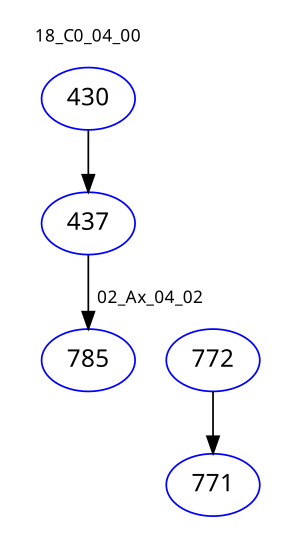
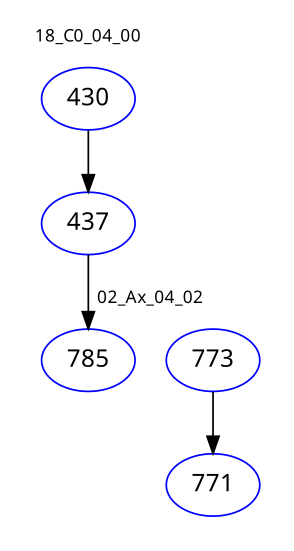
node "772": label "772" -> "773"
